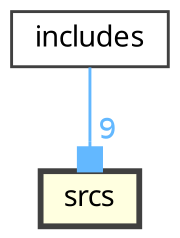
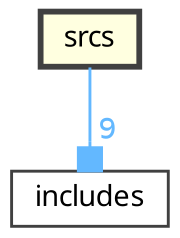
edge "includes" -> "srcs": reversed
